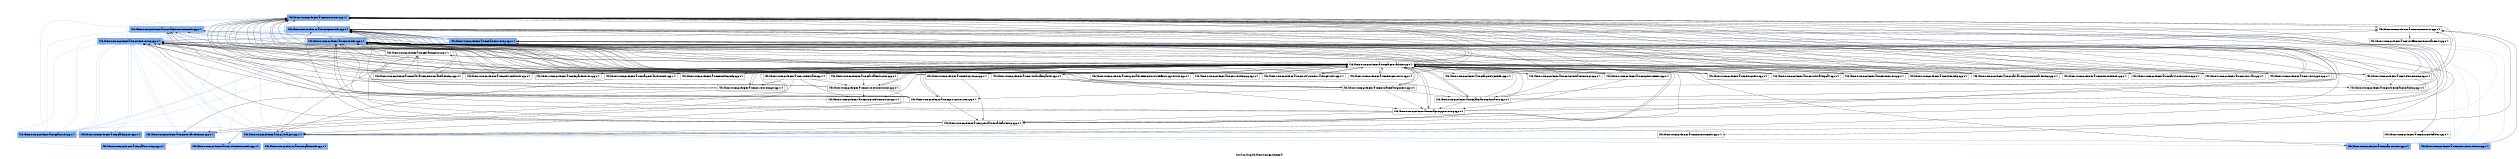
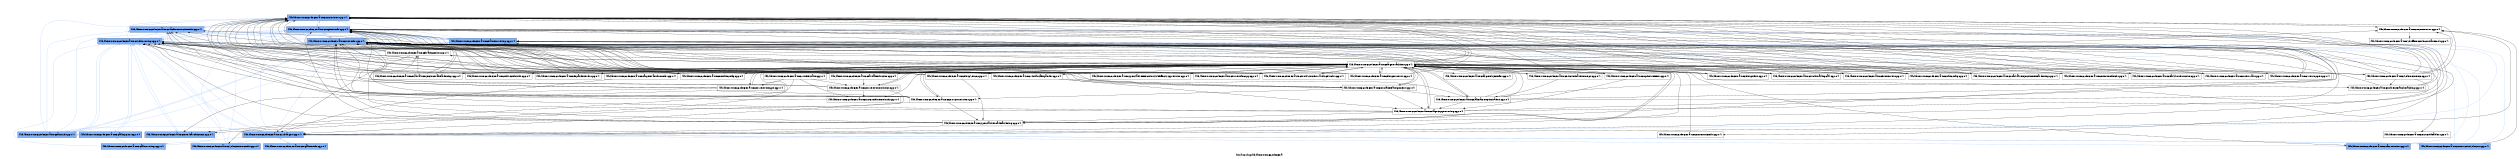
edge "{lib/libLLVMX86CodeGen.a(X86ISelLowering.cpp.o)}" -> "{lib/libLLVMX86CodeGen.a(X86MCInstLower.cpp.o)}": removed
edge "{lib/libLLVMX86CodeGen.a(X86WinEHState.cpp.o)}" -> "{lib/libLLVMX86CodeGen.a(X86TargetMachine.cpp.o)}": now "{lib/libLLVMX86CodeGen.a(X86InstrFMA3Info.cpp.o)}" -> "{lib/libLLVMX86CodeGen.a(X86TargetMachine.cpp.o)}"
